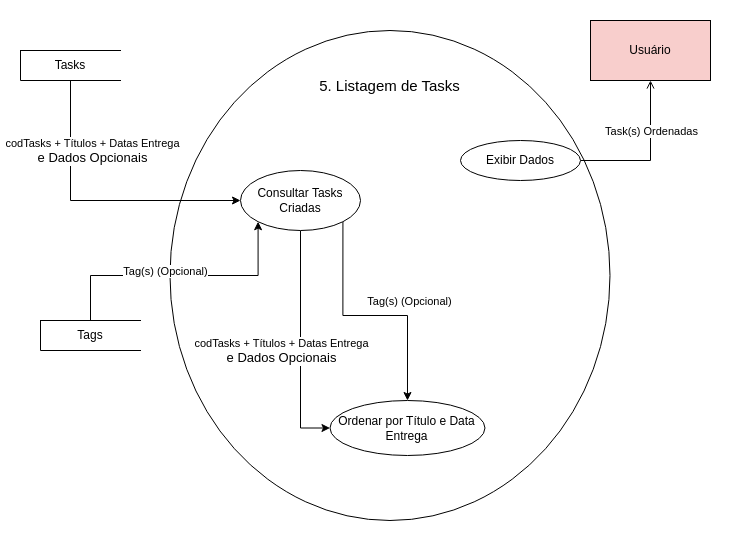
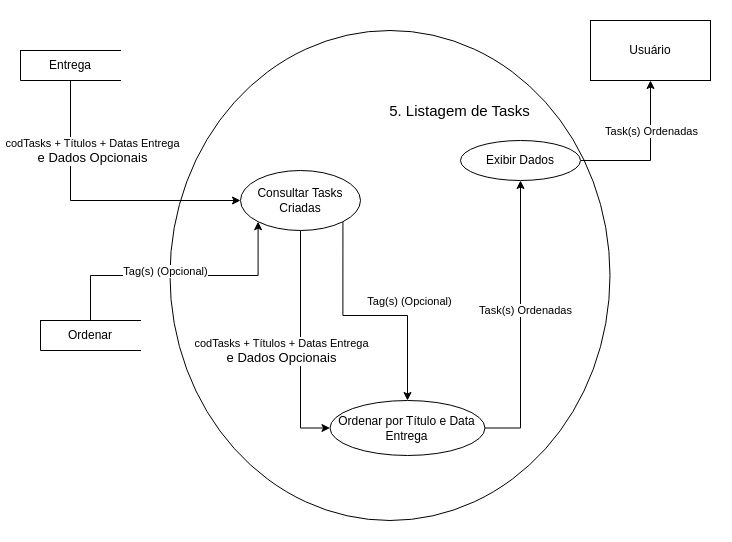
node "Usuário": fillcolor #f8cecc -> #ffffff
node "Tasks": label "Tasks" -> "Entrega"
node "5. Listagem de Tasks": moved (390, 86) -> (460, 111)
edge "Exibir Dados" -> "Usuário": arrowhead open -> classic
edge "Ordenar por Título e Data Entrega" -> "Exibir Dados": added, label "Task(s) Ordenadas"
node "Tags": label "Tags" -> "Ordenar"
